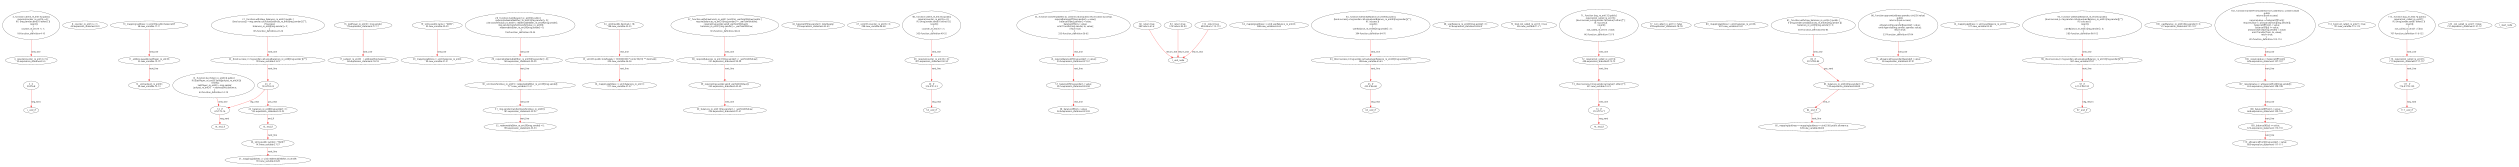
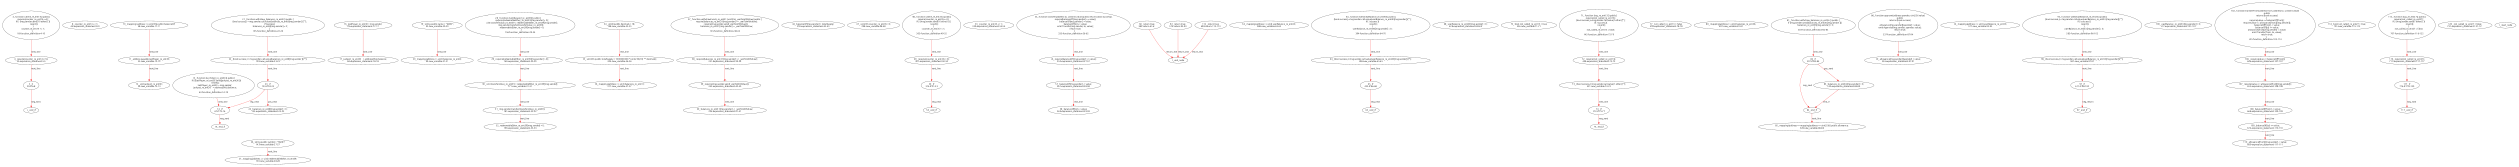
node "53_ counter_re_ent35 += 1; 329-expression_statement-54-54": added
edge "4_ require(counter_re_ent14<=5); 22-expression_statement-5-5" -> "5_ if 29-if-6-8": added, label "next_line"
edge "82_ if 507-if-83-84" -> "82_ end_if": added, label "neg_next"
node "23_ end_if": removed
